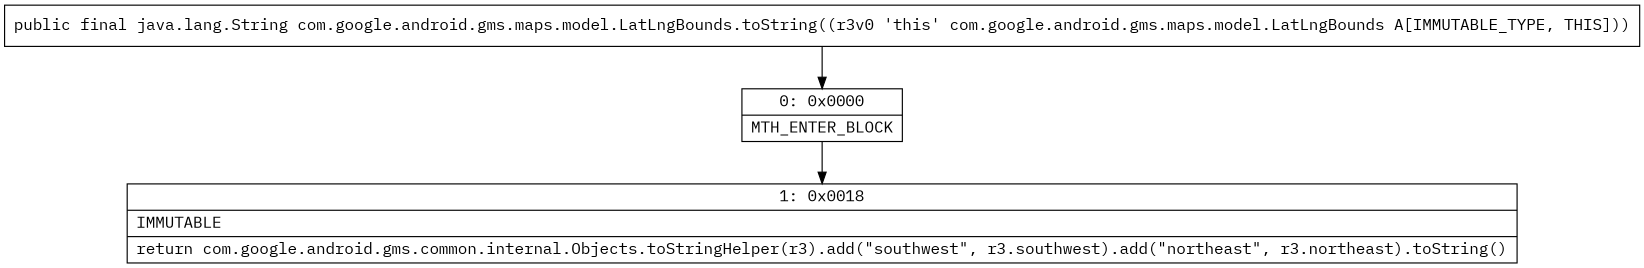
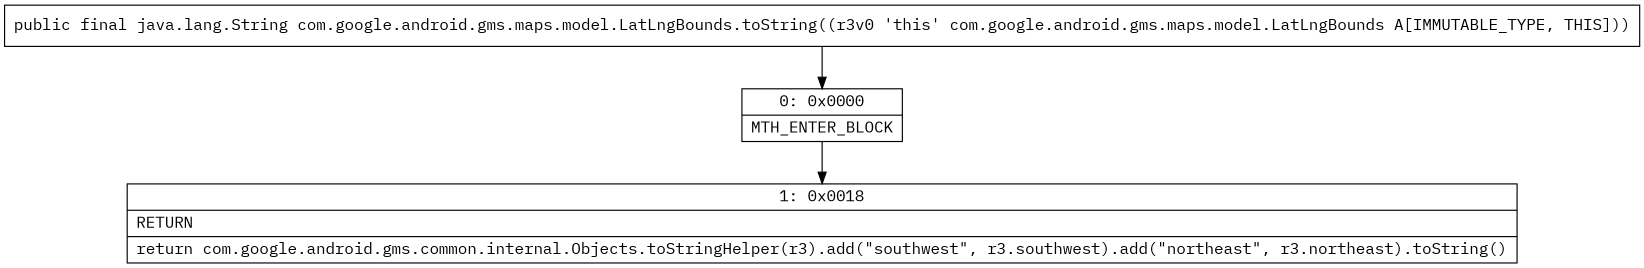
node "1: 0x0018": text "IMMUTABLE" -> "RETURN"
